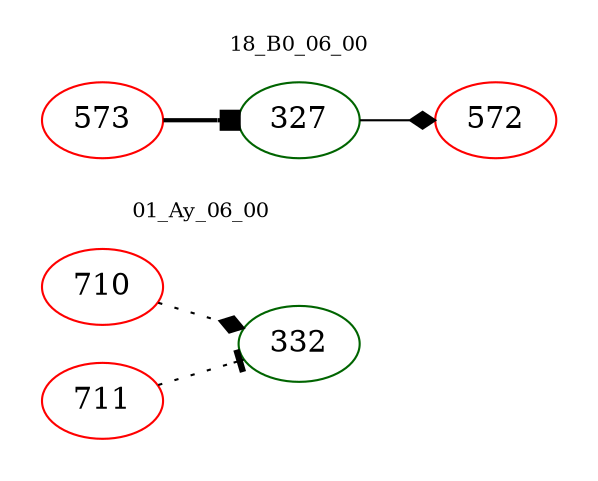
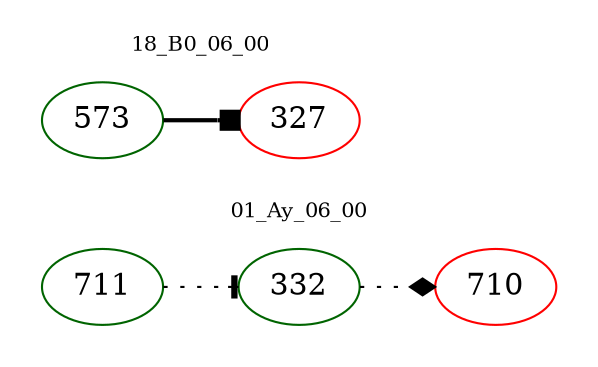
node "573": color red -> darkgreen
node "327": color darkgreen -> red
node "572": removed
edge "710" -> "332": reversed
node "711": color red -> darkgreen
